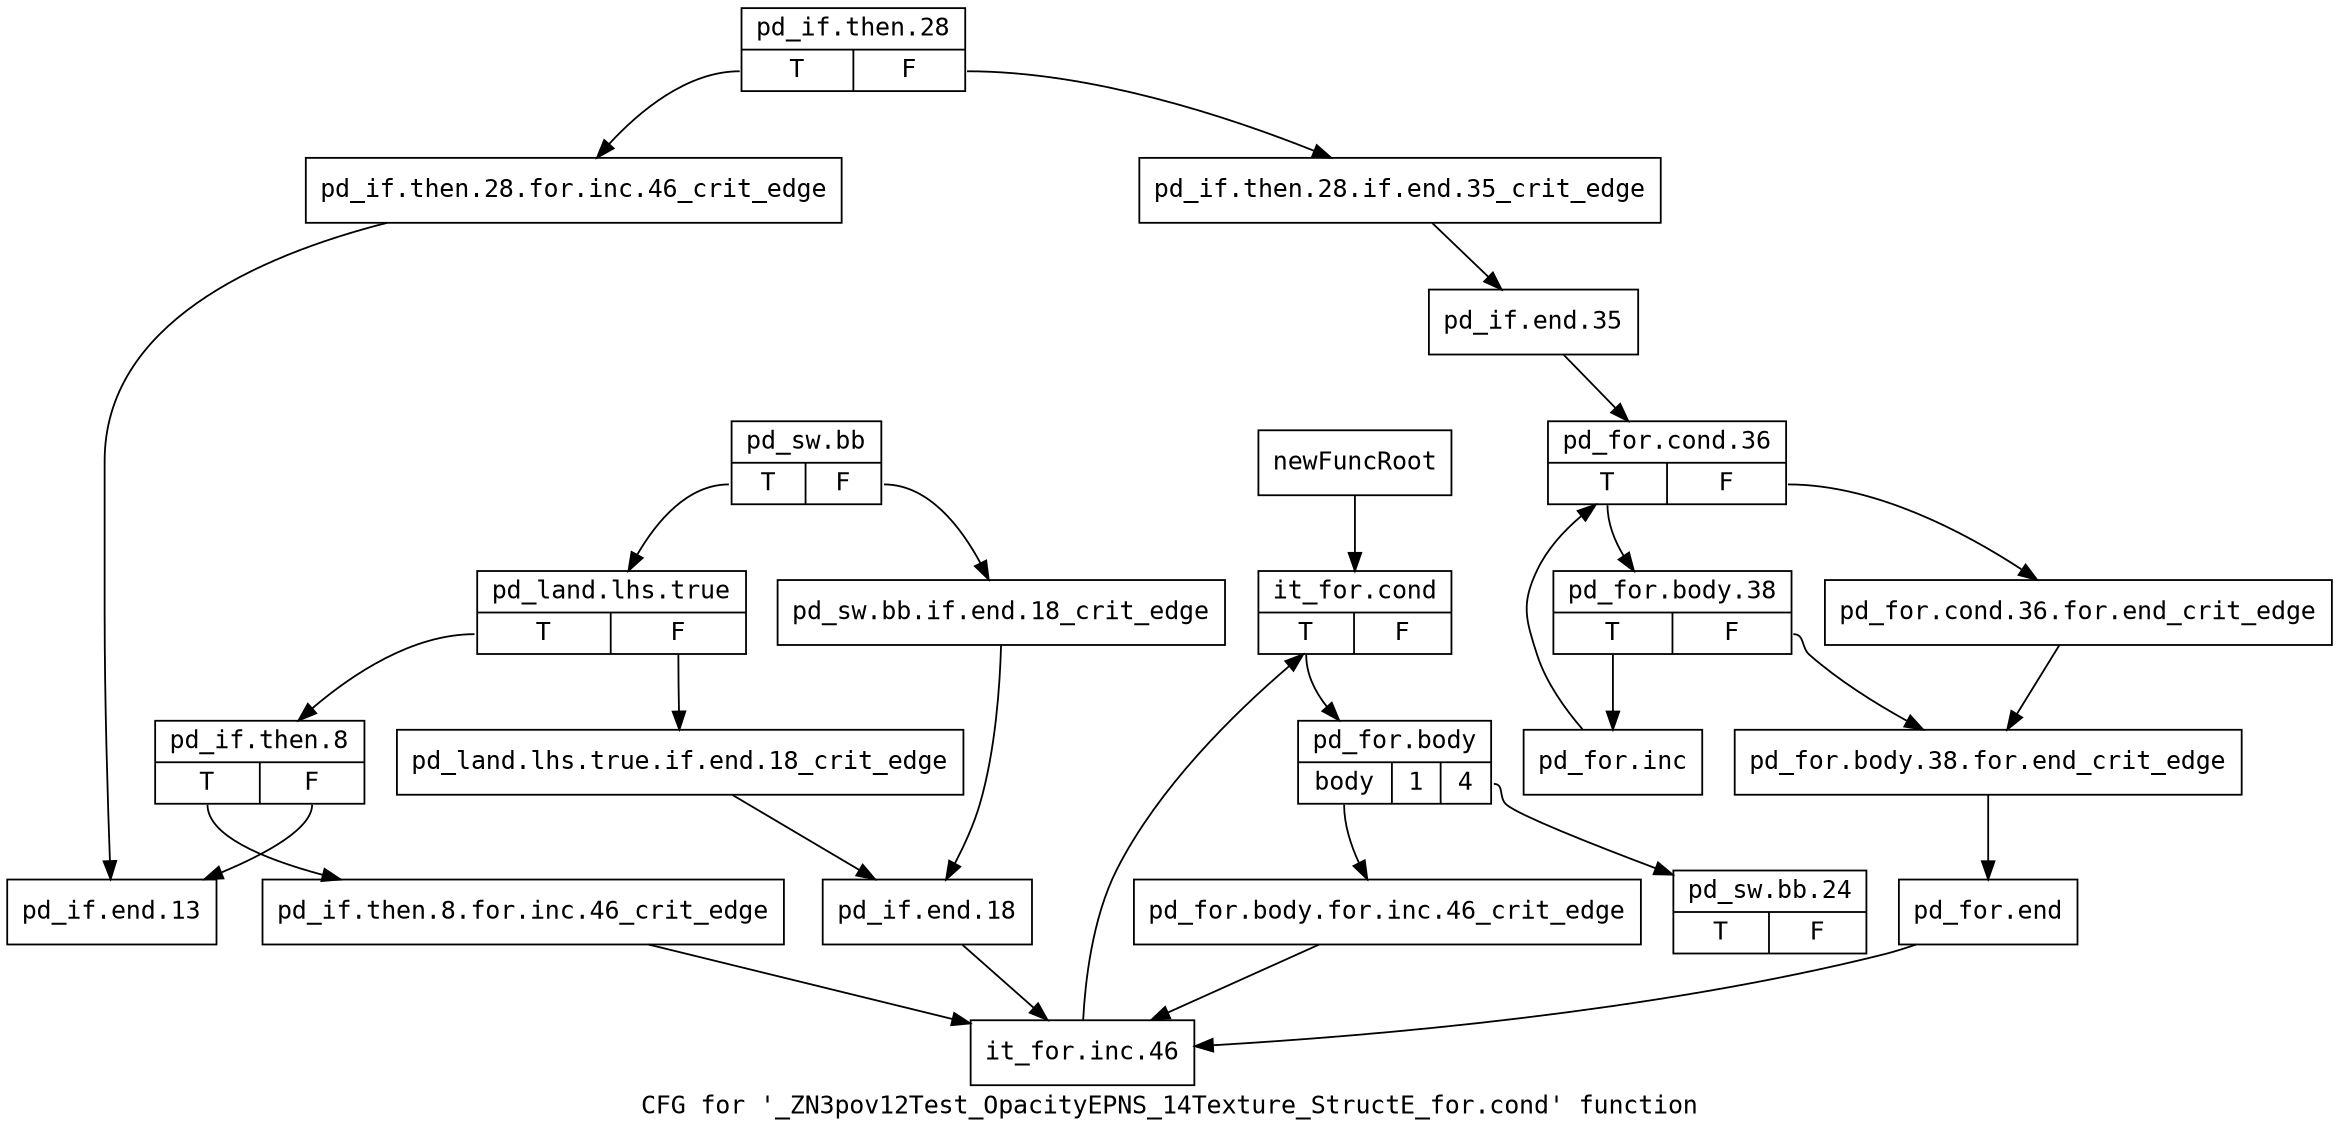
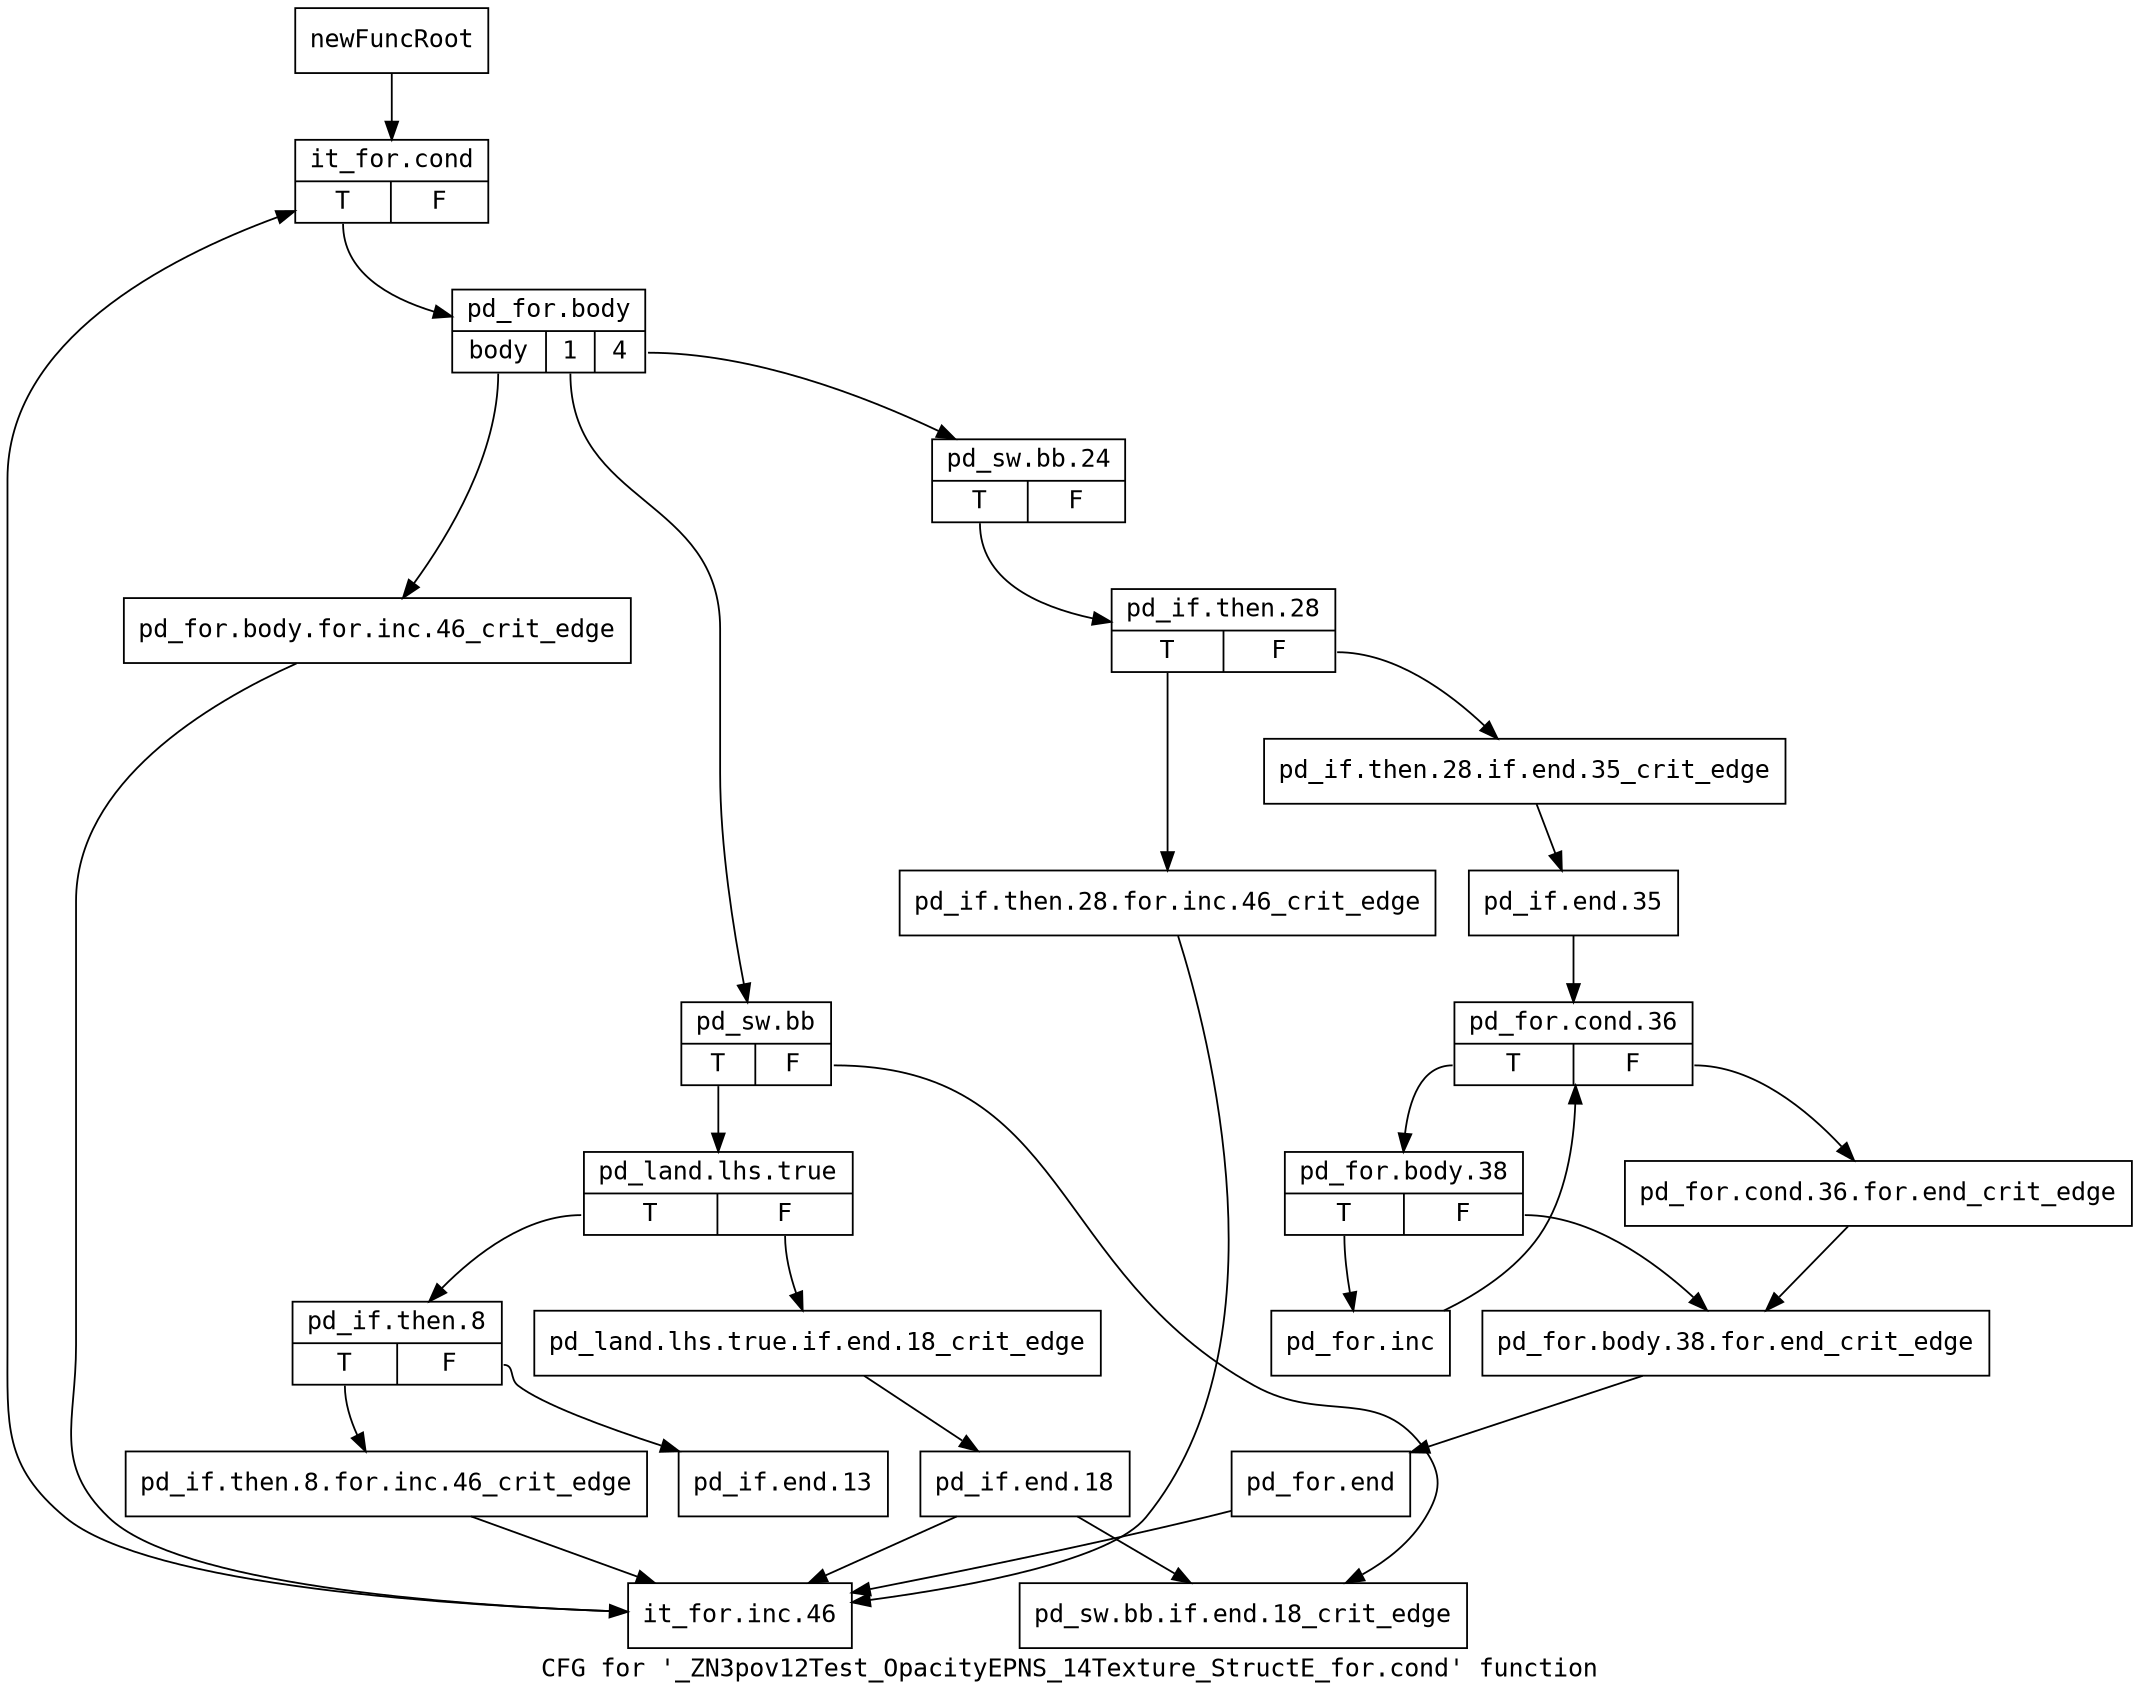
edge "pd_if.then.28.for.inc.46_crit_edge" -> "pd_if.end.13": now "pd_if.then.28.for.inc.46_crit_edge" -> "it_for.inc.46"
edge "pd_sw.bb.24" -> "pd_if.then.28": added
edge "pd_for.body" -> "pd_sw.bb": added
edge "pd_sw.bb.if.end.18_crit_edge" -> "pd_if.end.18": reversed
